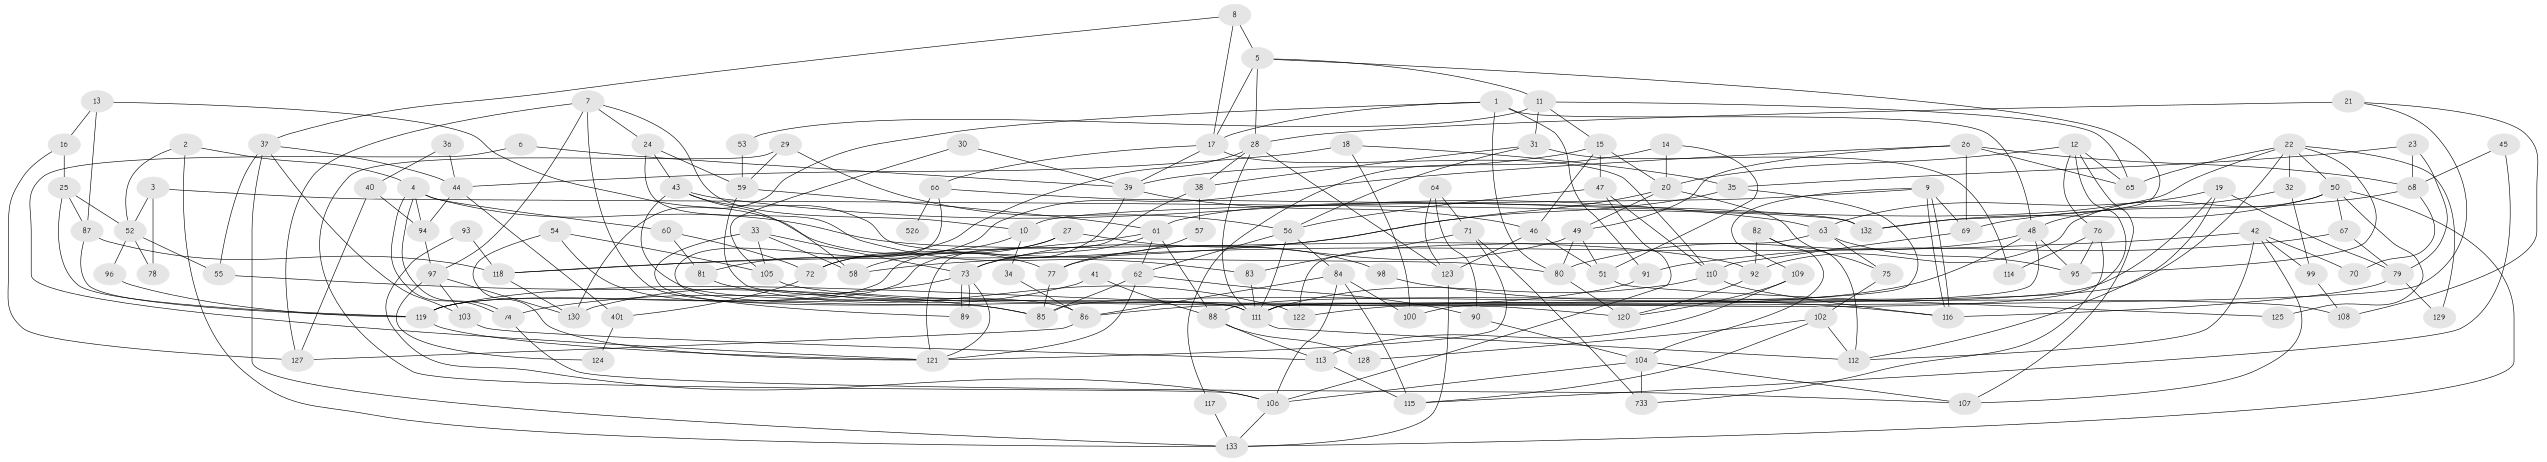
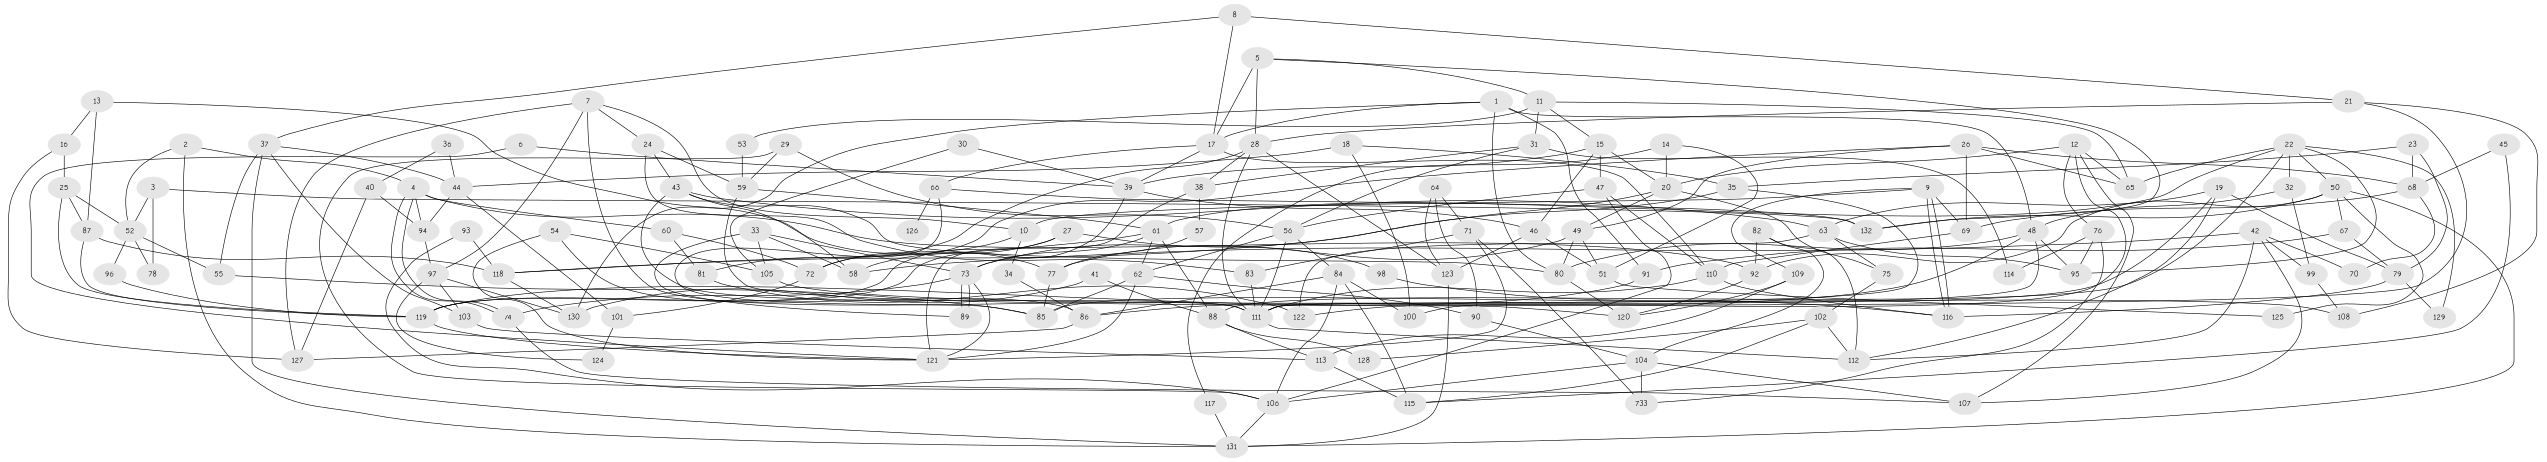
edge "8" -- "5": now "8" -- "21"
node "526": label "526" -> "126"
node "401": label "401" -> "101"
node "133": label "133" -> "131"
